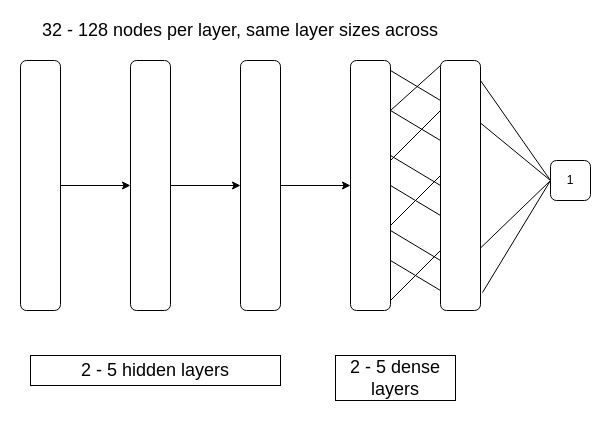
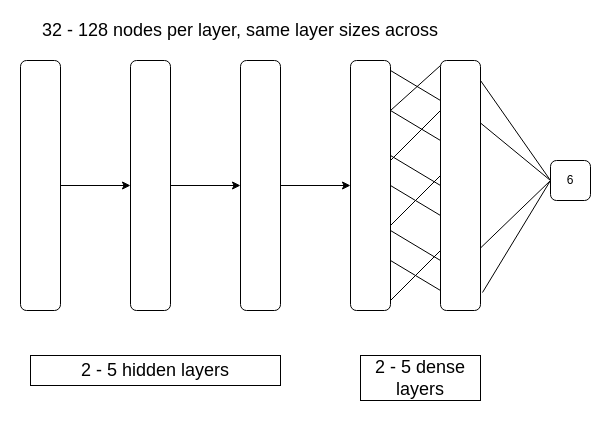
node "1": label "1" -> "6"
node "2 - 5 dense layers": moved (396, 378) -> (421, 378)
